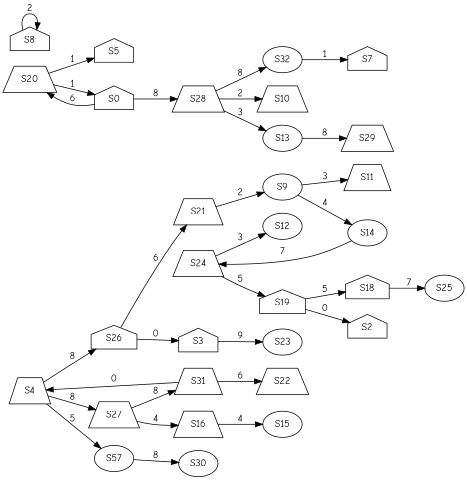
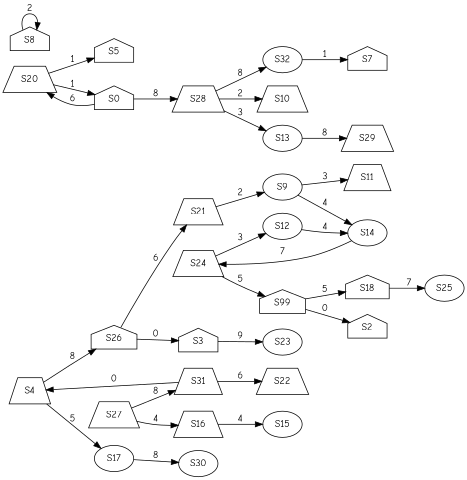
edge "S12" -> "S14": added, label "4"
node "S19": label "S19" -> "S99"
edge "S4" -> "S27": removed, label "8"
node "S57": label "S57" -> "S17"
